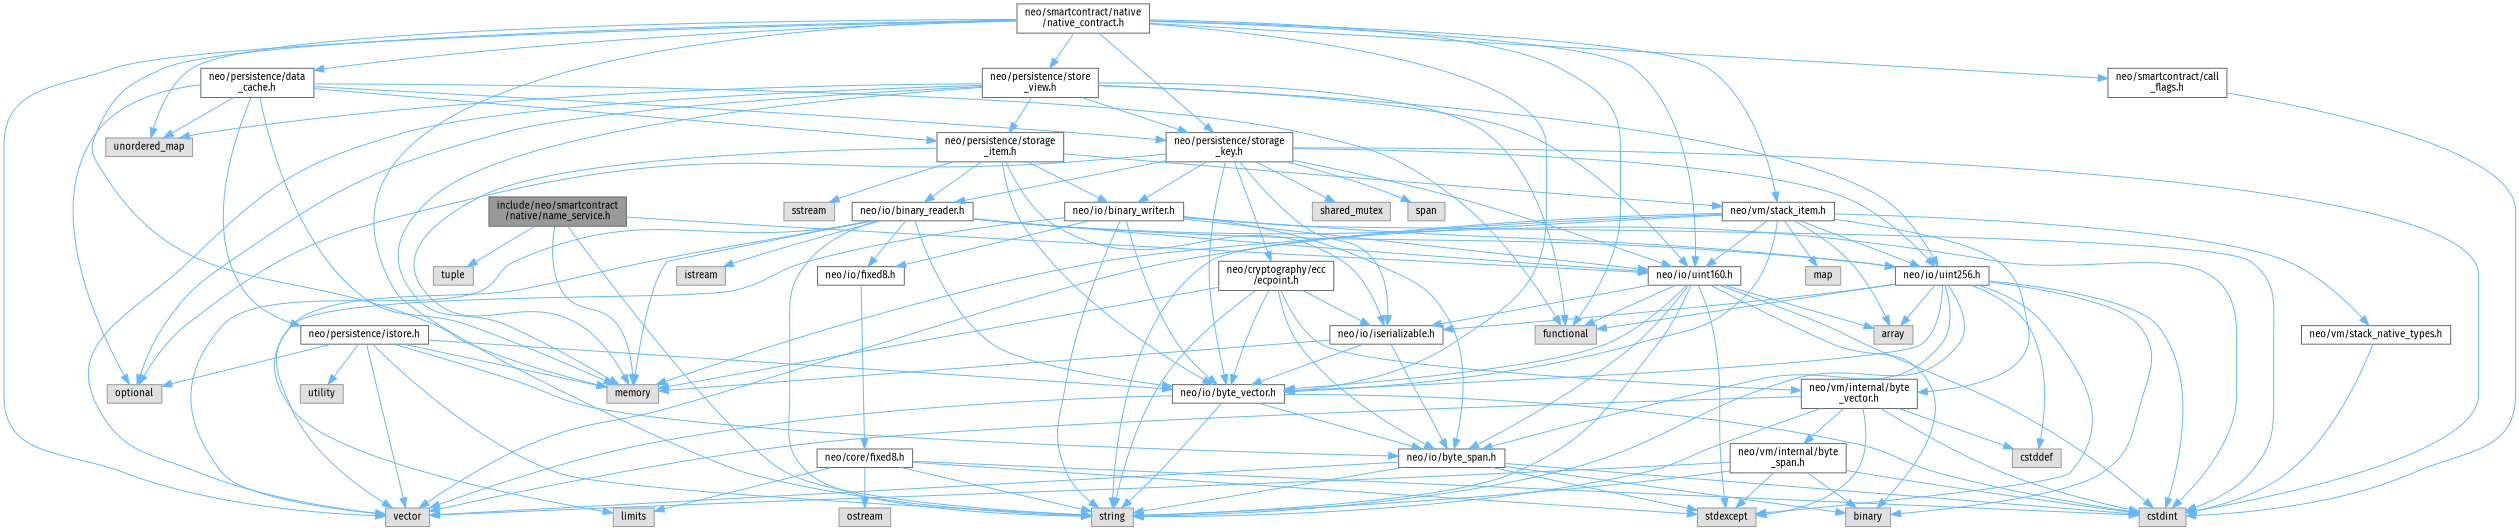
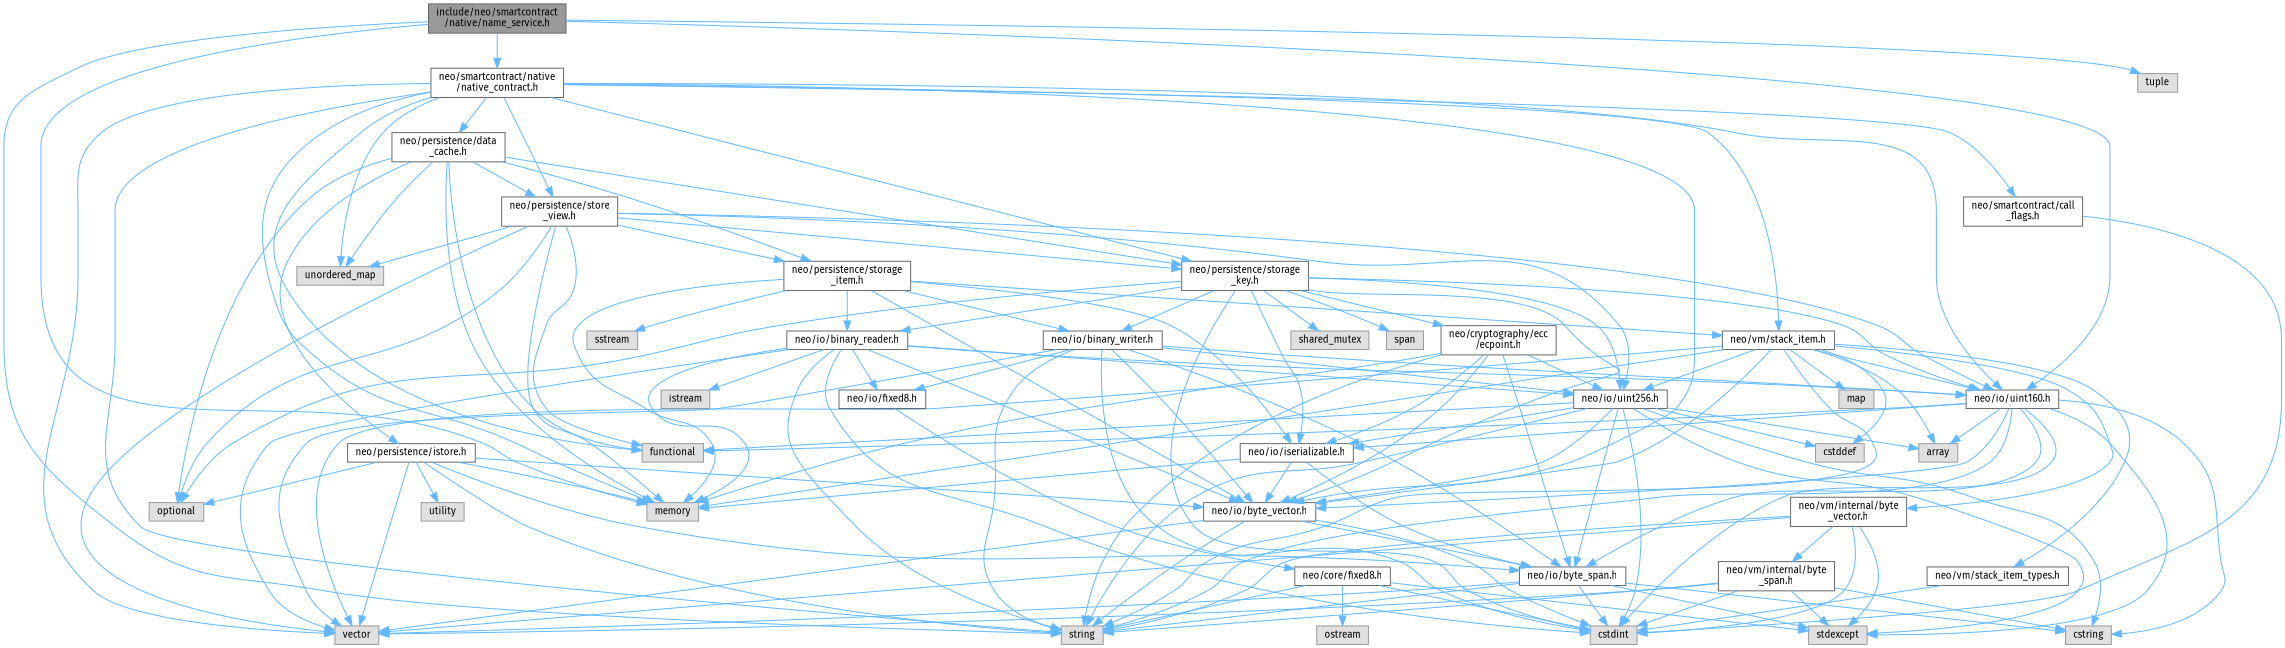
edge "include/neo/smartcontract /native/name_service.h" -> "neo/smartcontract/native /native_contract.h": added
edge "neo/persistence/data _cache.h" -> "neo/persistence/store _view.h": added
node "neo/vm/stack_native_types.h": label "neo/vm/stack_native_types.h" -> "neo/vm/stack_item_types.h"
edge "neo/cryptography/ecc /ecpoint.h" -> "neo/vm/internal/byte _vector.h": now "neo/cryptography/ecc /ecpoint.h" -> "neo/io/uint256.h"
edge "neo/vm/internal/byte _vector.h" -> "cstddef": now "neo/vm/stack_item.h" -> "cstddef"
node "limits": removed
node "binary": label "binary" -> "cstring"
